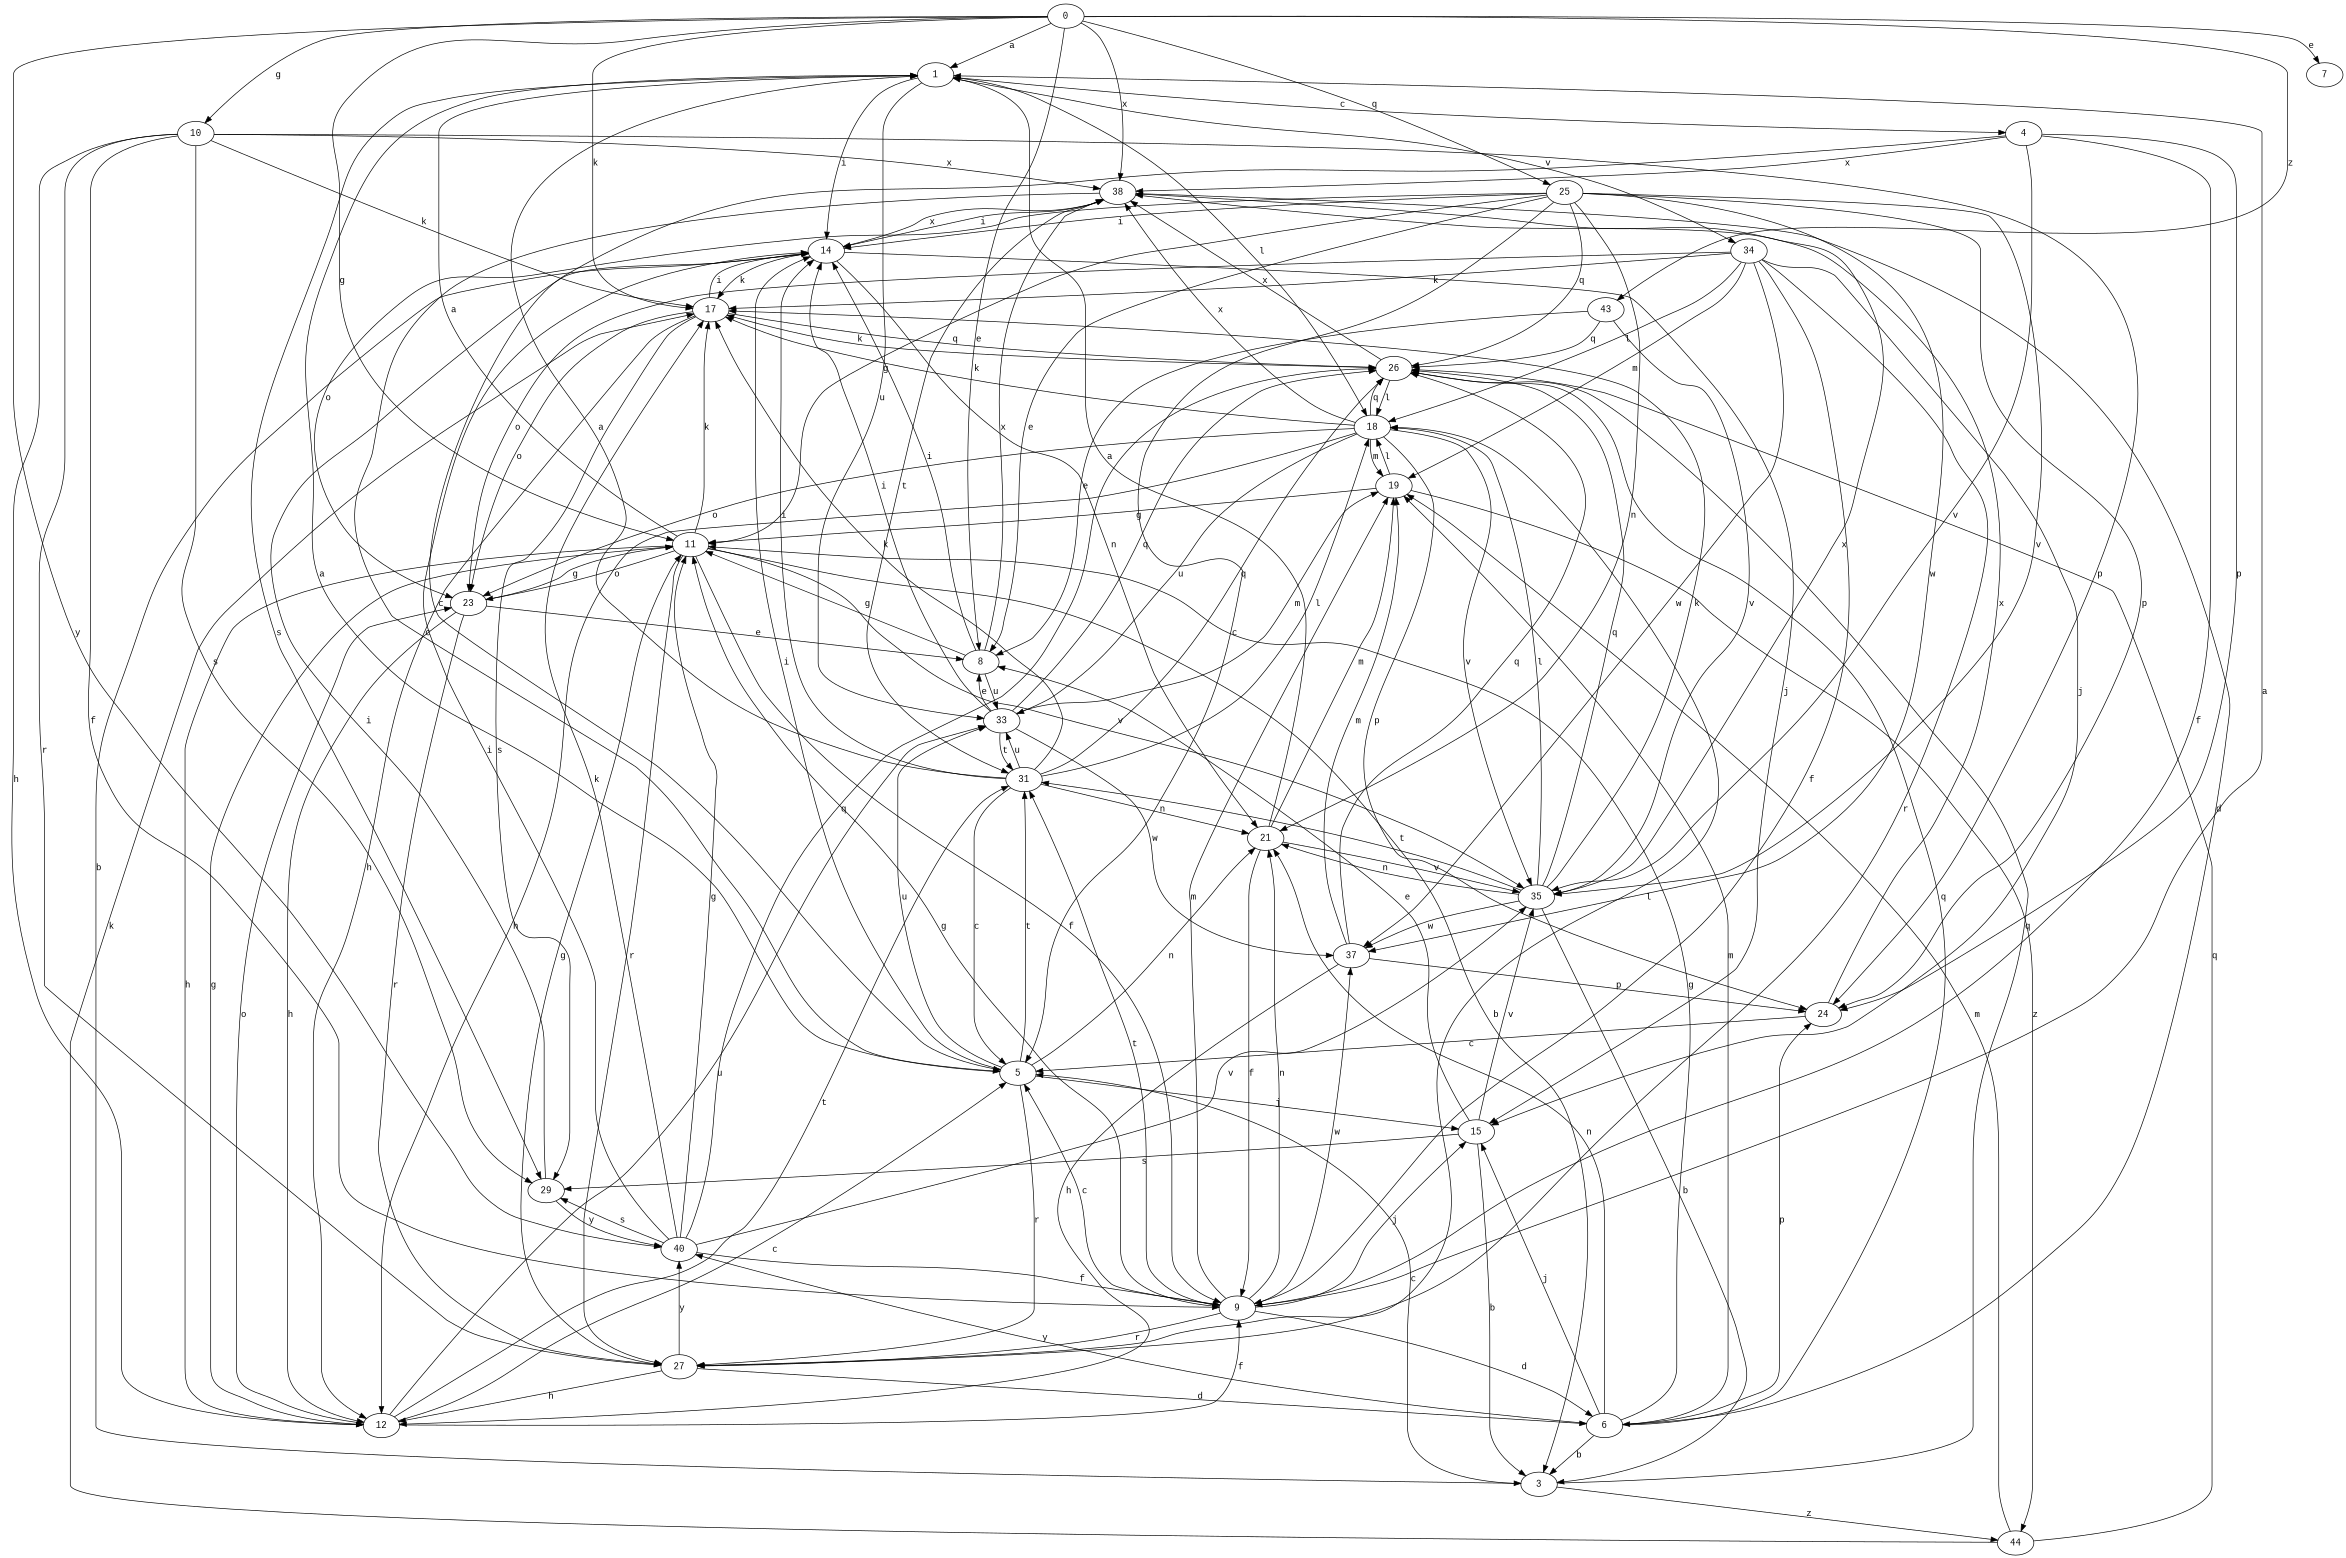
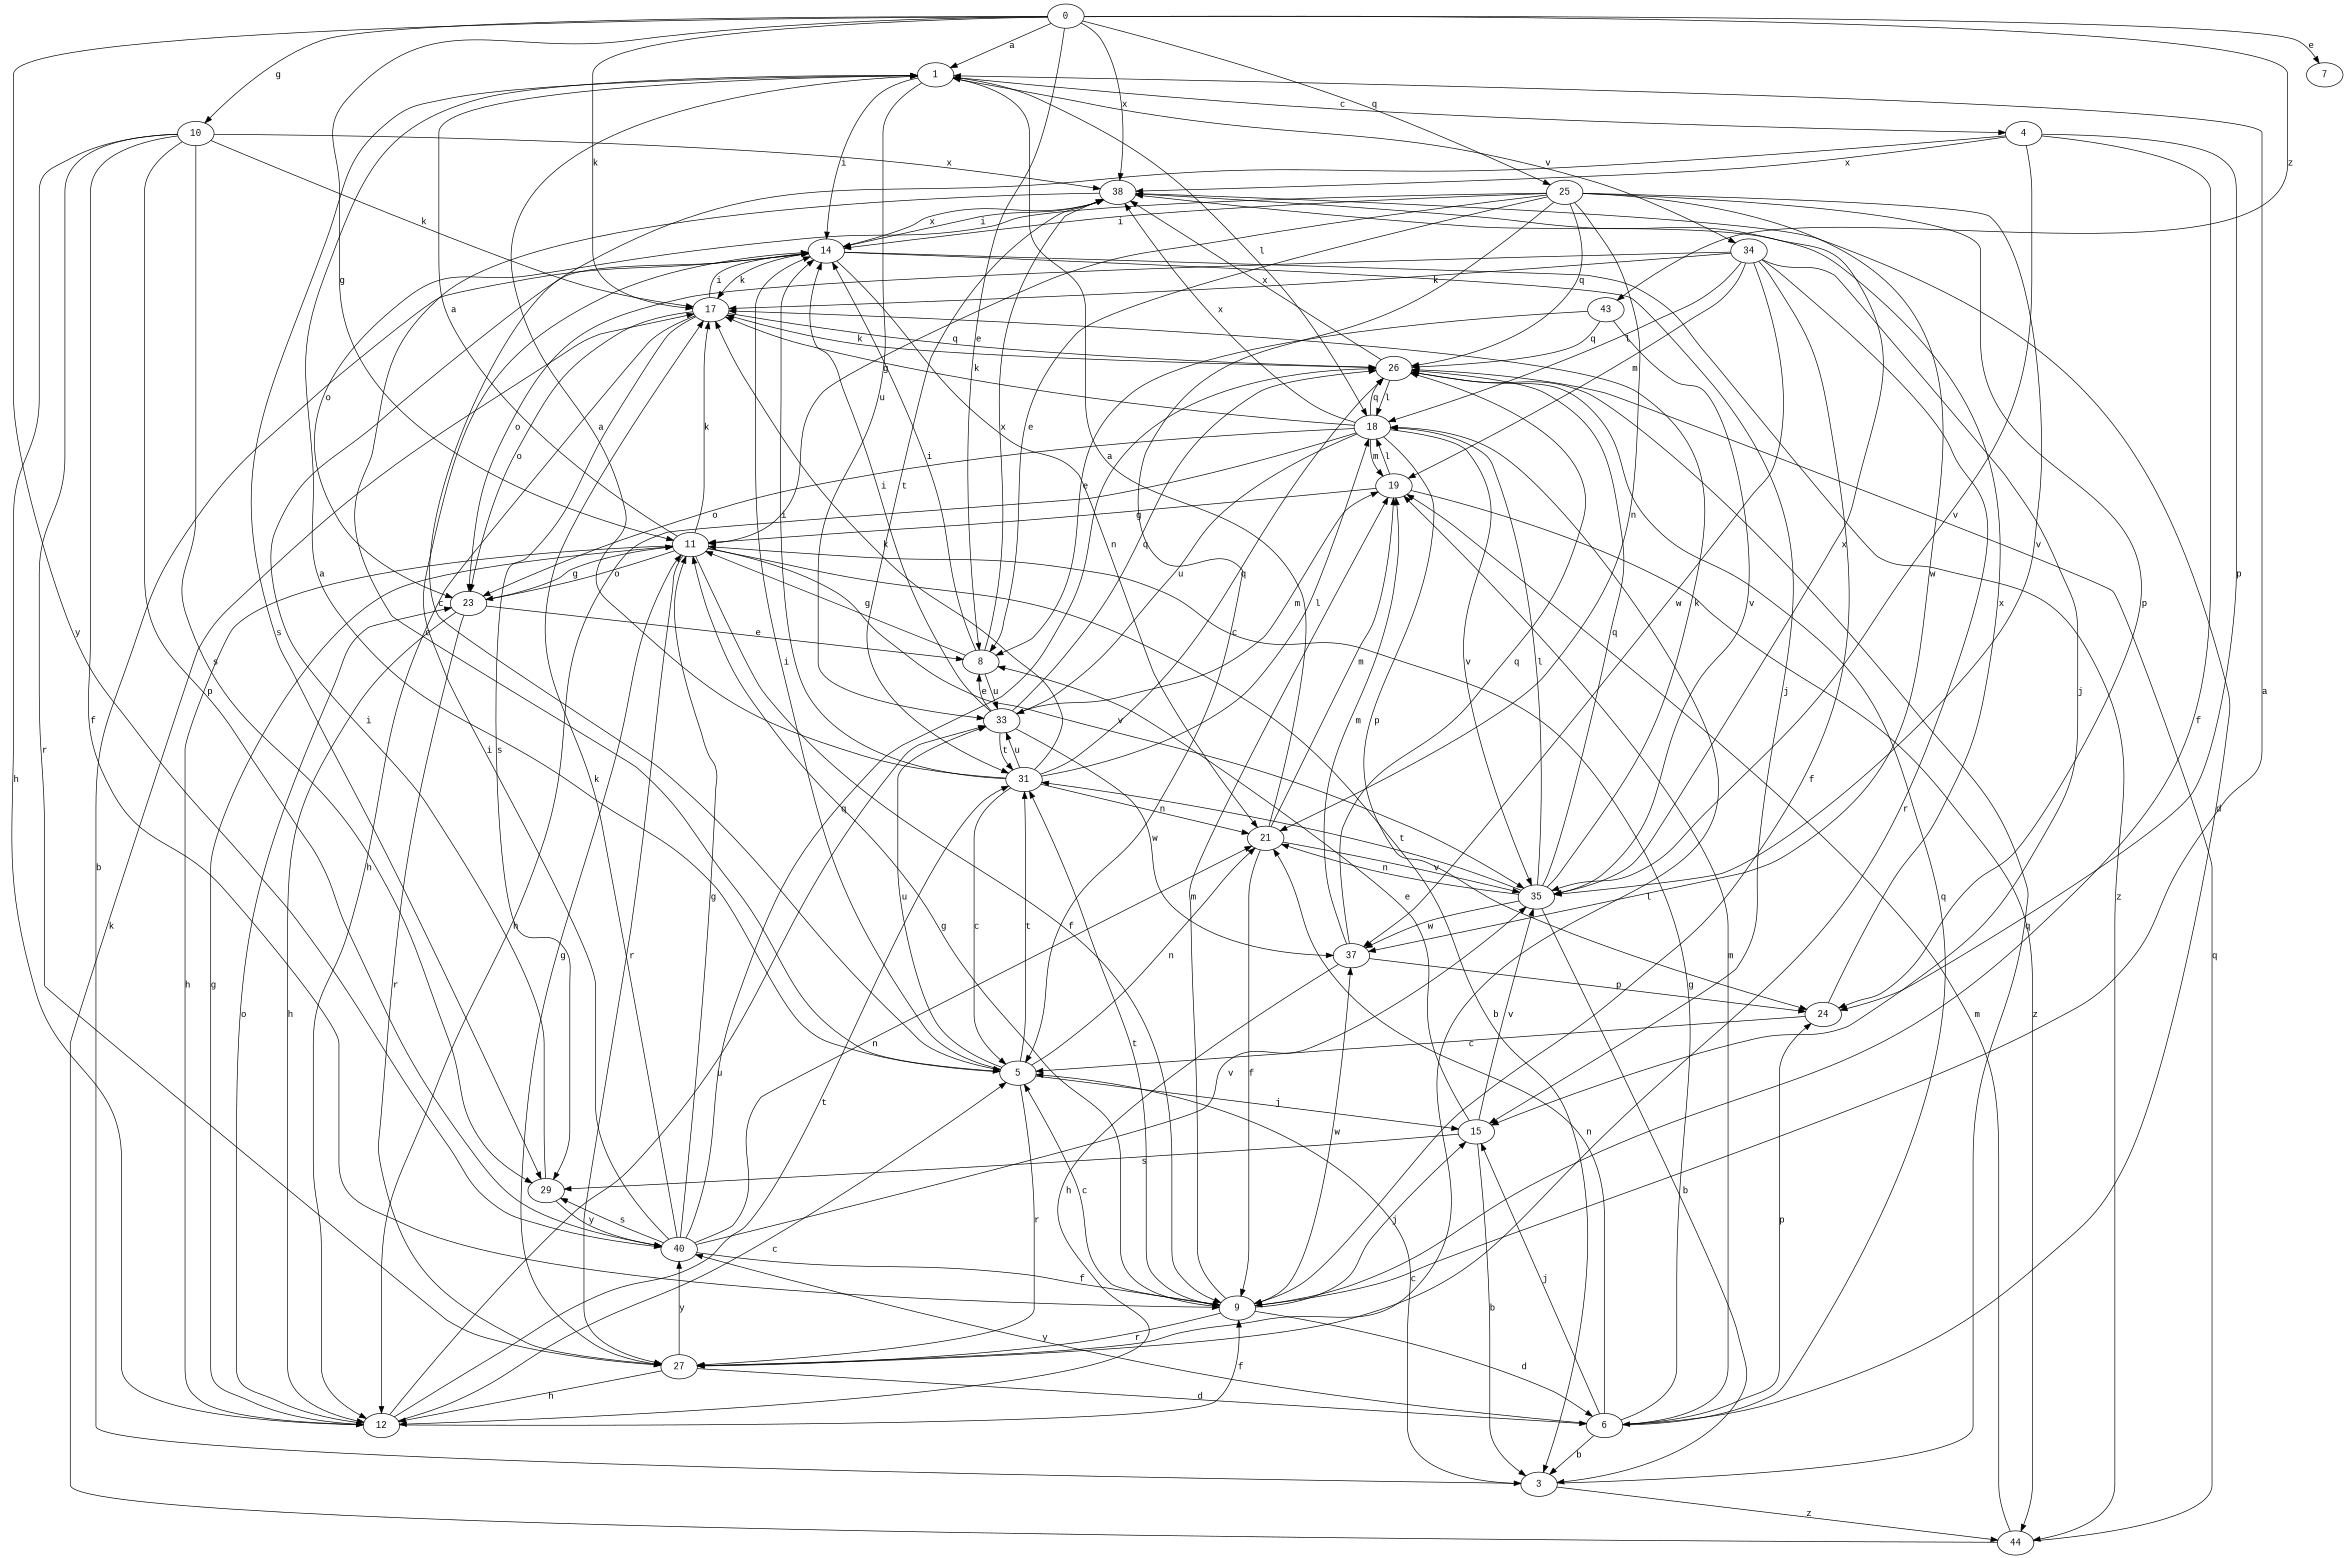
edge "10" -> "24": now "10" -> "40"
edge "14" -> "44": added, label "z"
edge "9" -> "21": now "40" -> "21"
